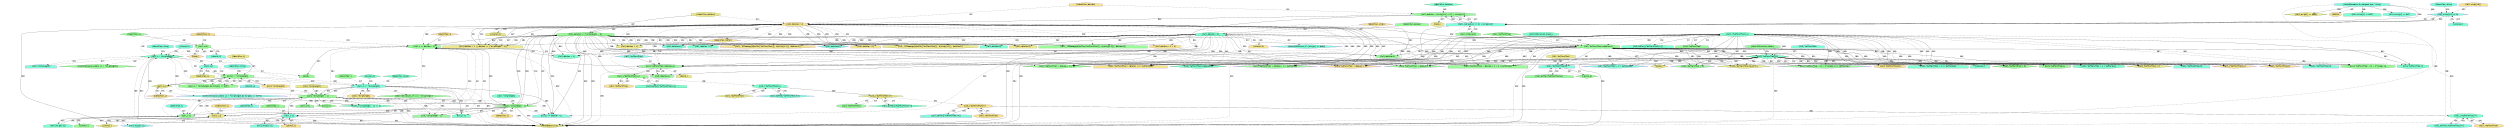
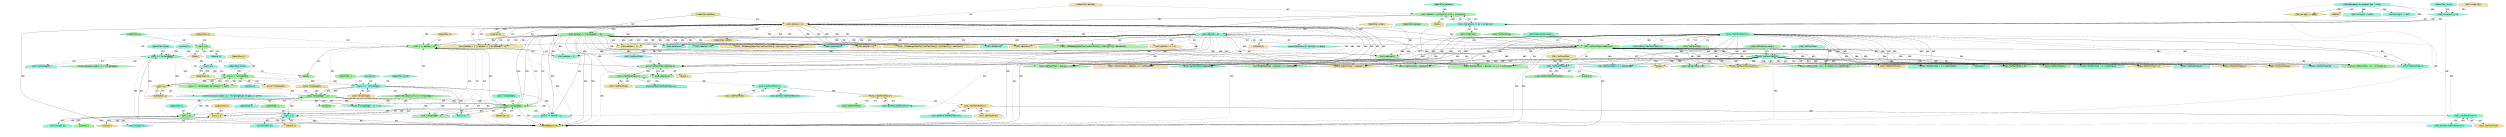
node "(Literal,8)": removed
node "(ControlStructure,while (i < *striplength))": color darkgreen -> purple
node "(Call,i+2)": removed
